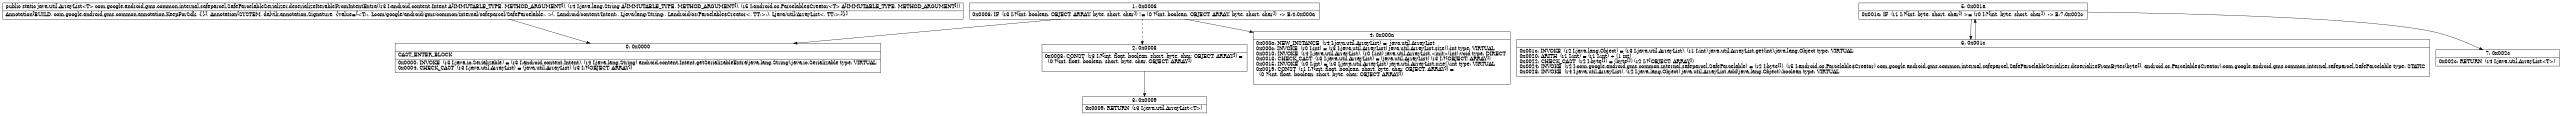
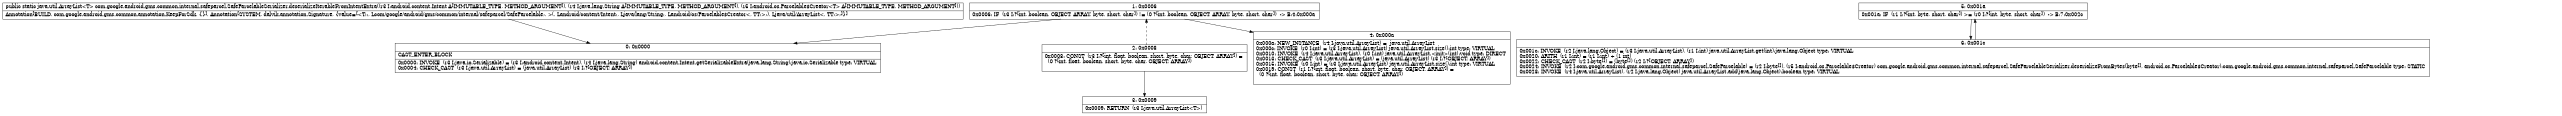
edge "1: 0x0006" -> "2: 0x0008": reversed
node "7: 0x002c": removed
